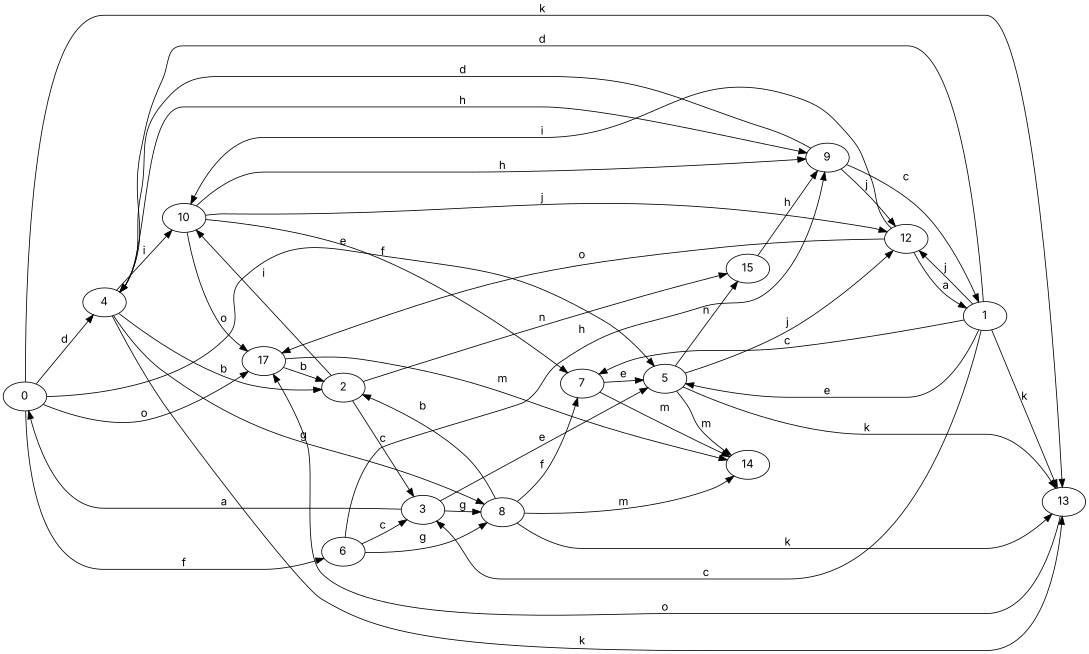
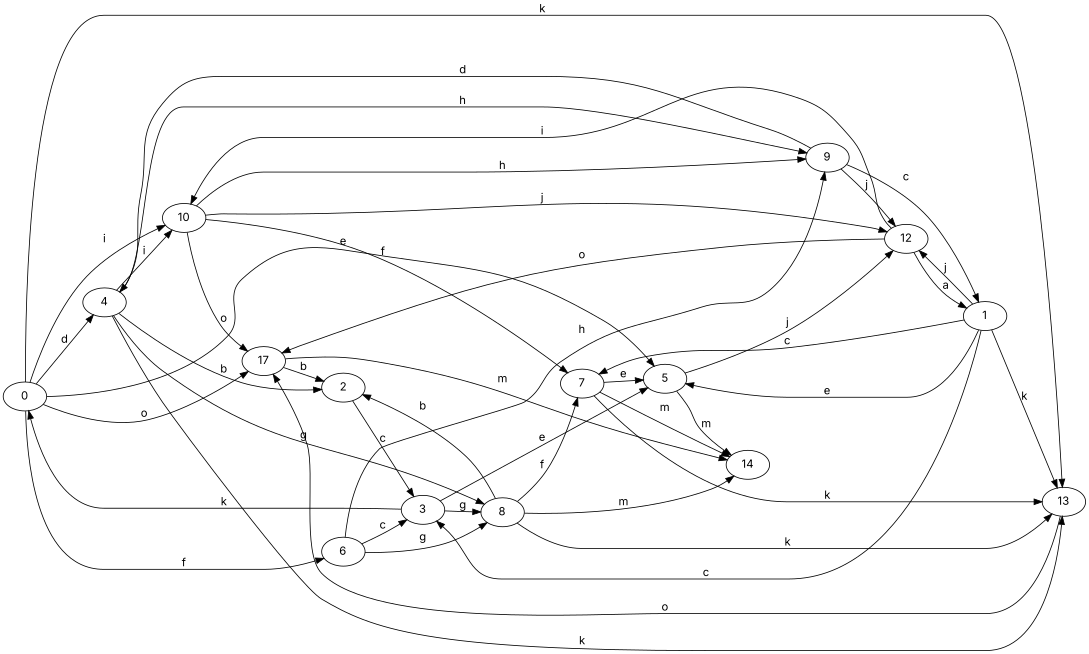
edge "1" -> "4": removed, label "d"
node "15": removed
edge "2" -> "10": now "0" -> "10"
edge "5" -> "13": now "7" -> "13"
edge "3" -> "0": label "a" -> "k"
